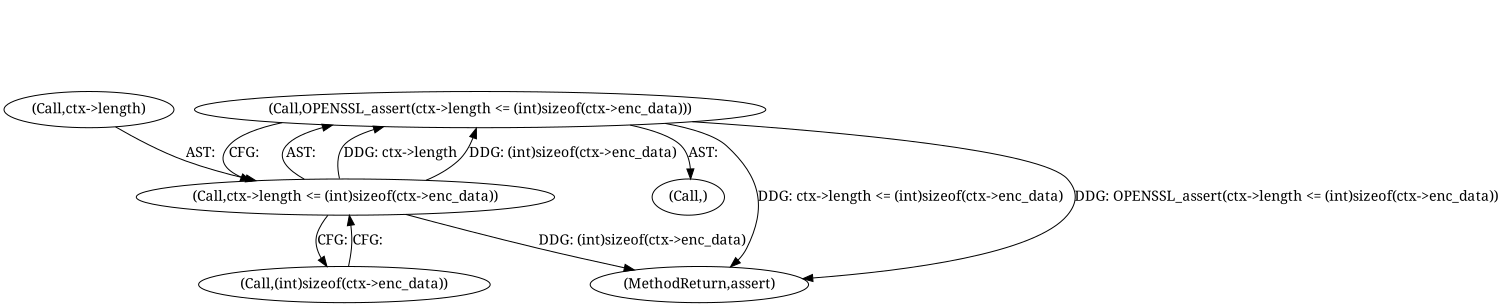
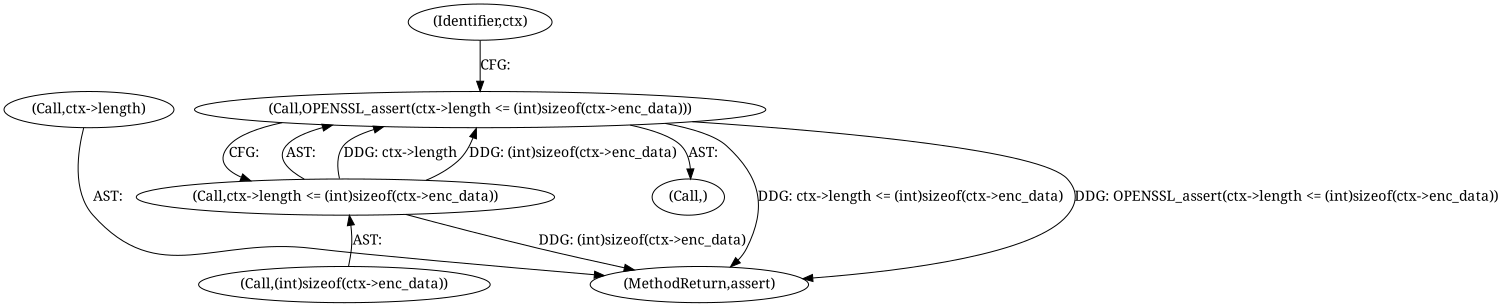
node "(Identifier,ctx)": added
edge "(Call,ctx->length)" -> "(Call,ctx->length <= (int)sizeof(ctx->enc_data))": now "(Call,ctx->length)" -> "(MethodReturn,assert)"
edge "(Call,ctx->length <= (int)sizeof(ctx->enc_data))" -> "(Call,(int)sizeof(ctx->enc_data))": removed, label "CFG:"
edge "(Call,(int)sizeof(ctx->enc_data))" -> "(Call,ctx->length <= (int)sizeof(ctx->enc_data))": label "CFG: " -> "AST: "
